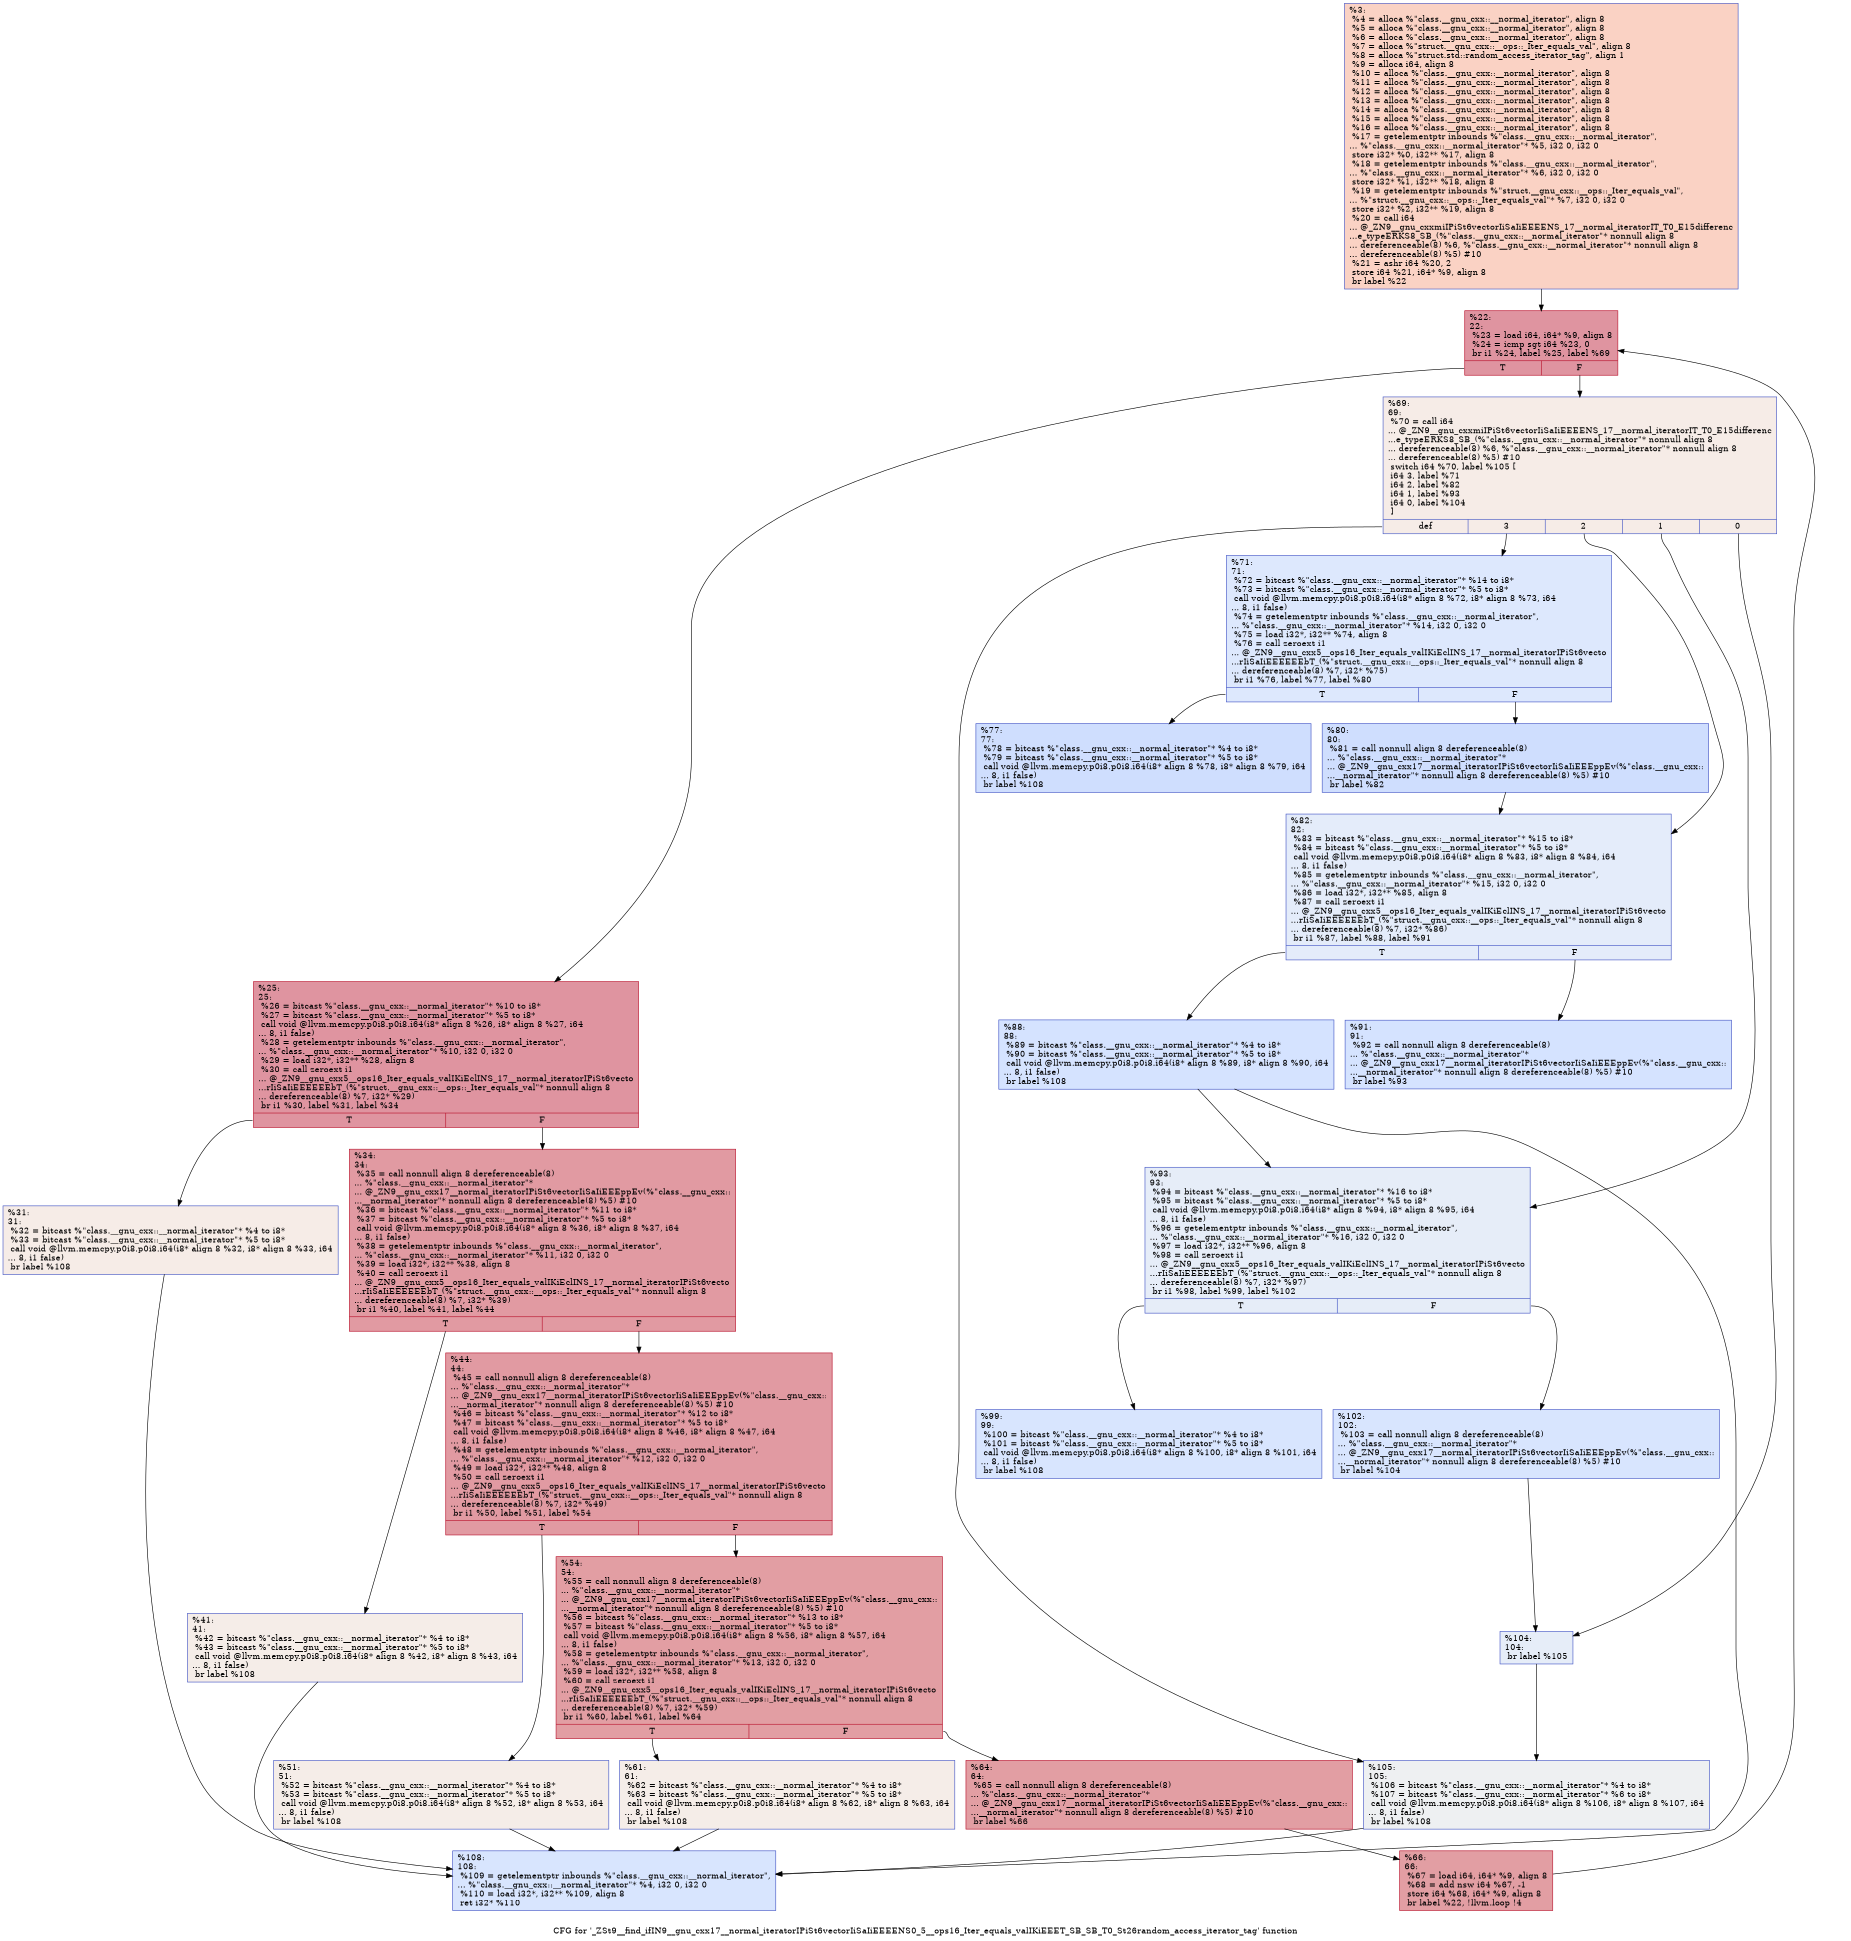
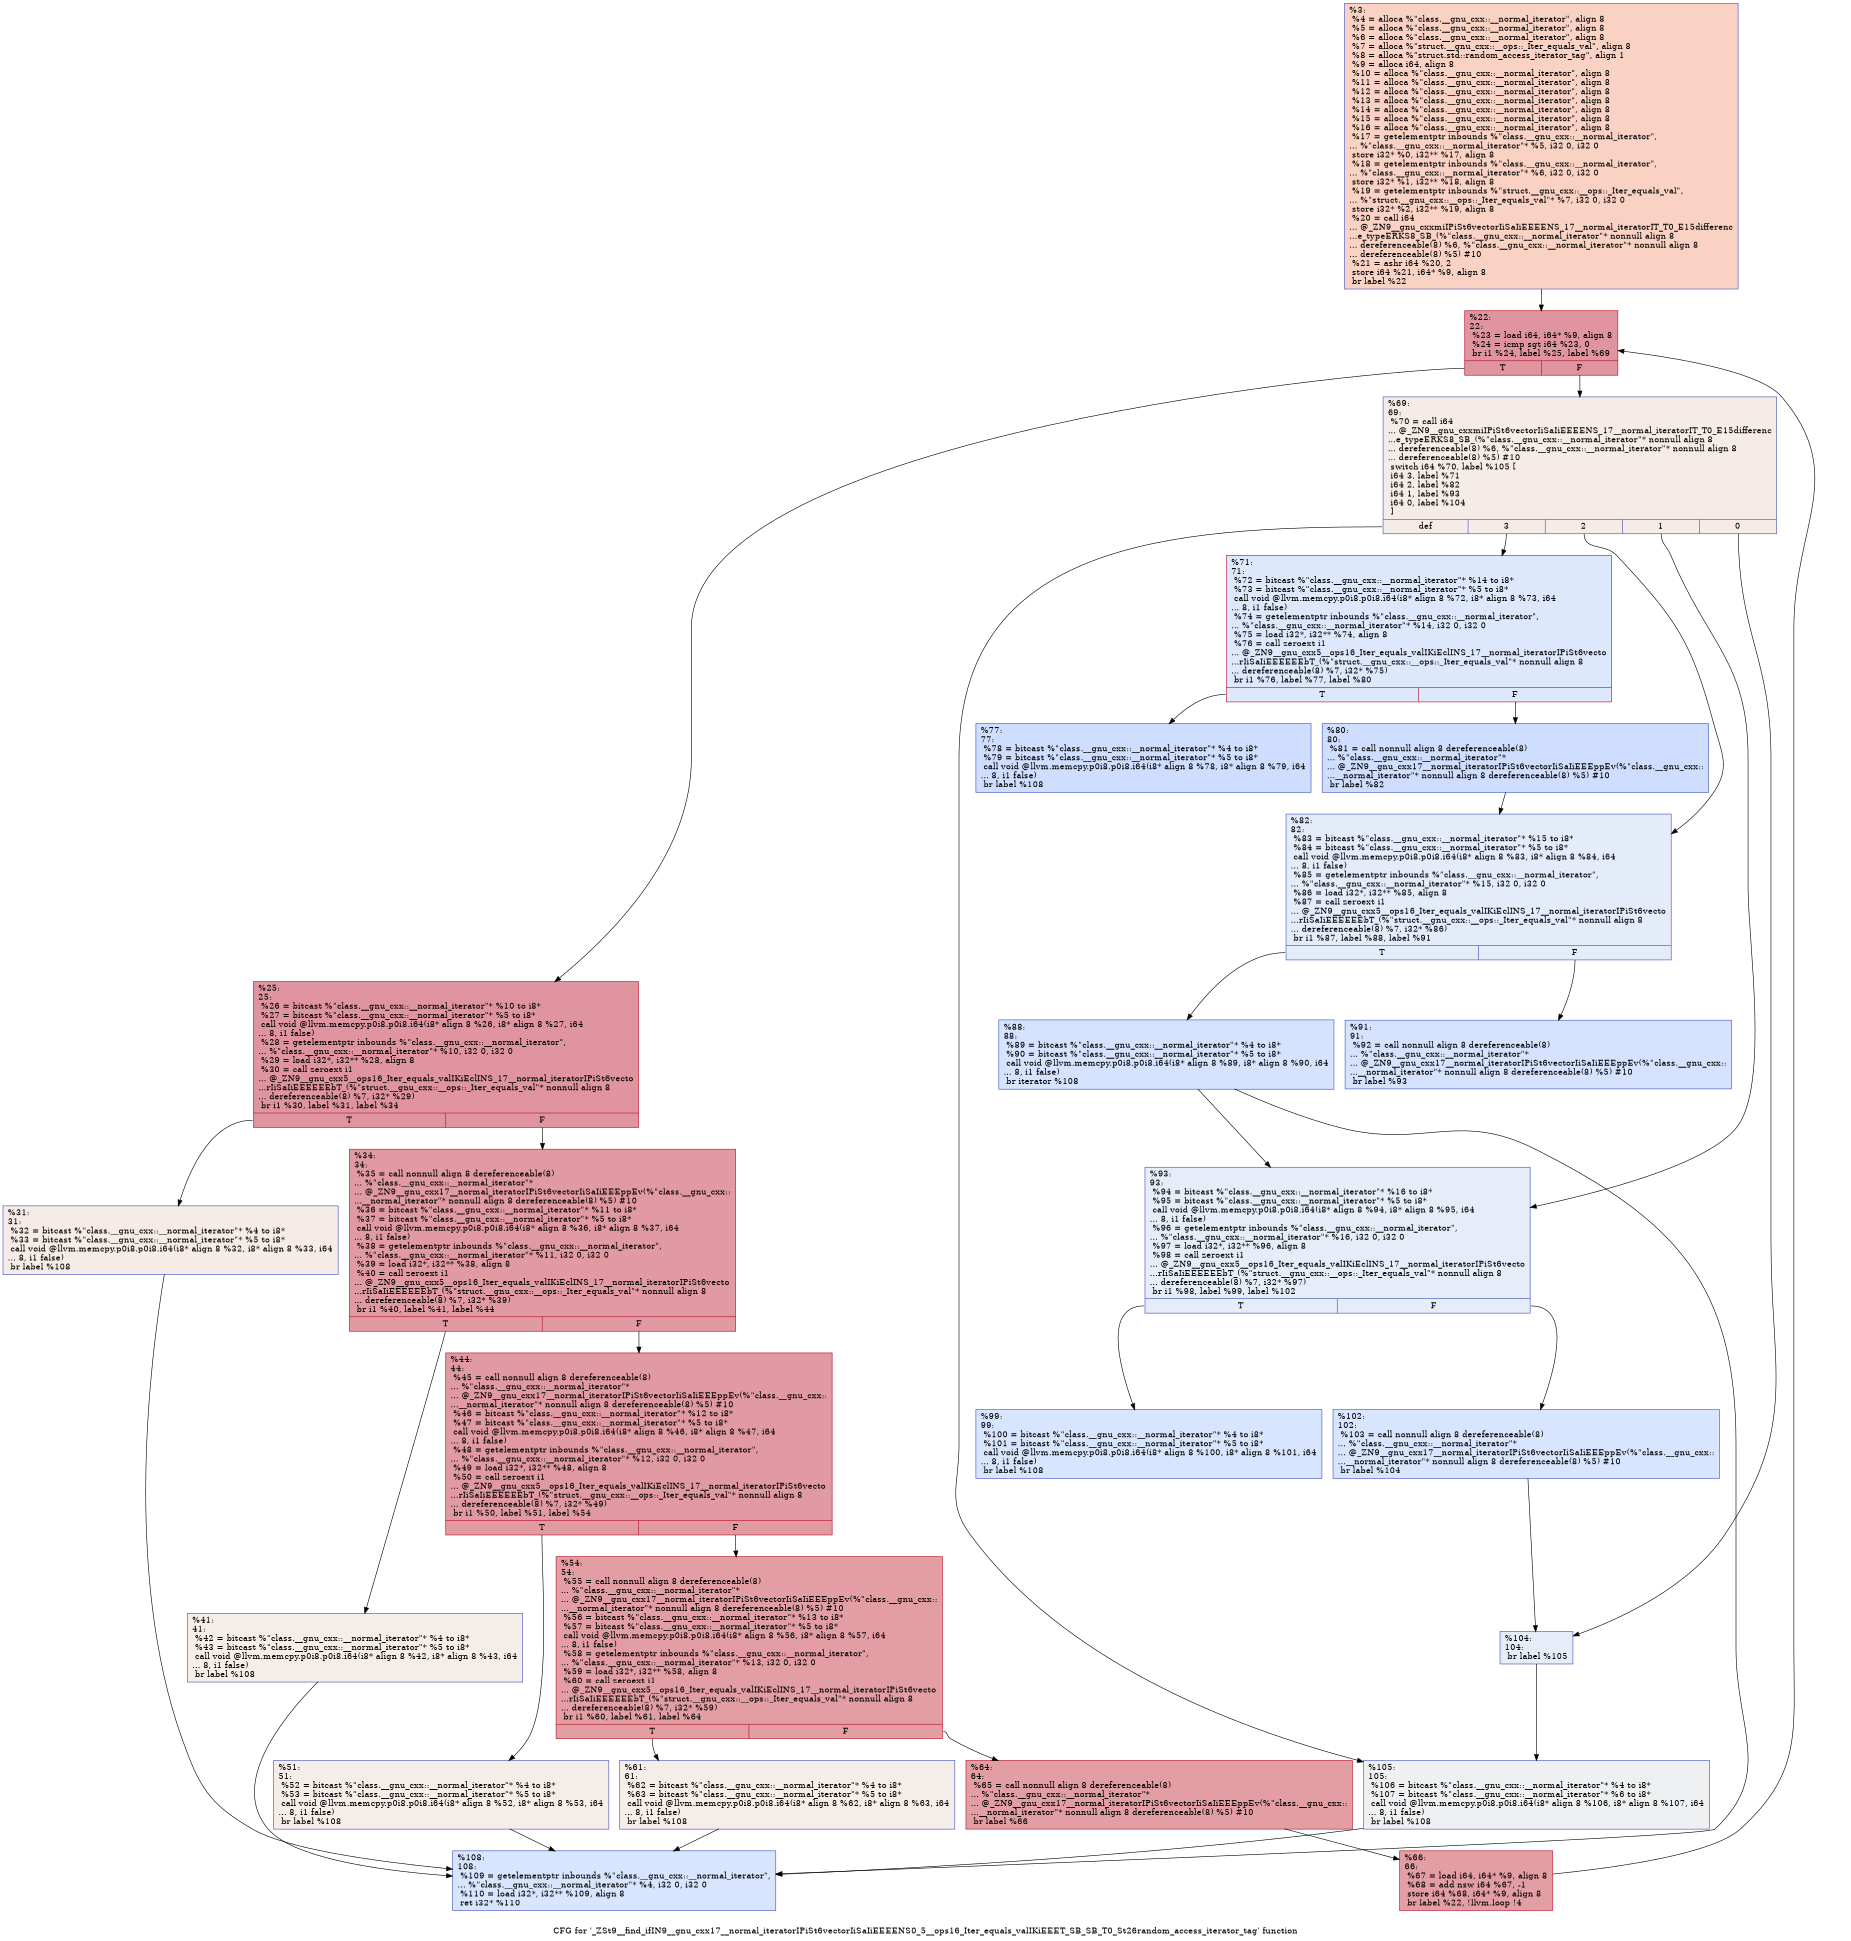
node "%71:": color #3d50c3ff -> #b70d28ff
node "%88:": text "br label %108" -> "br iterator %108"
